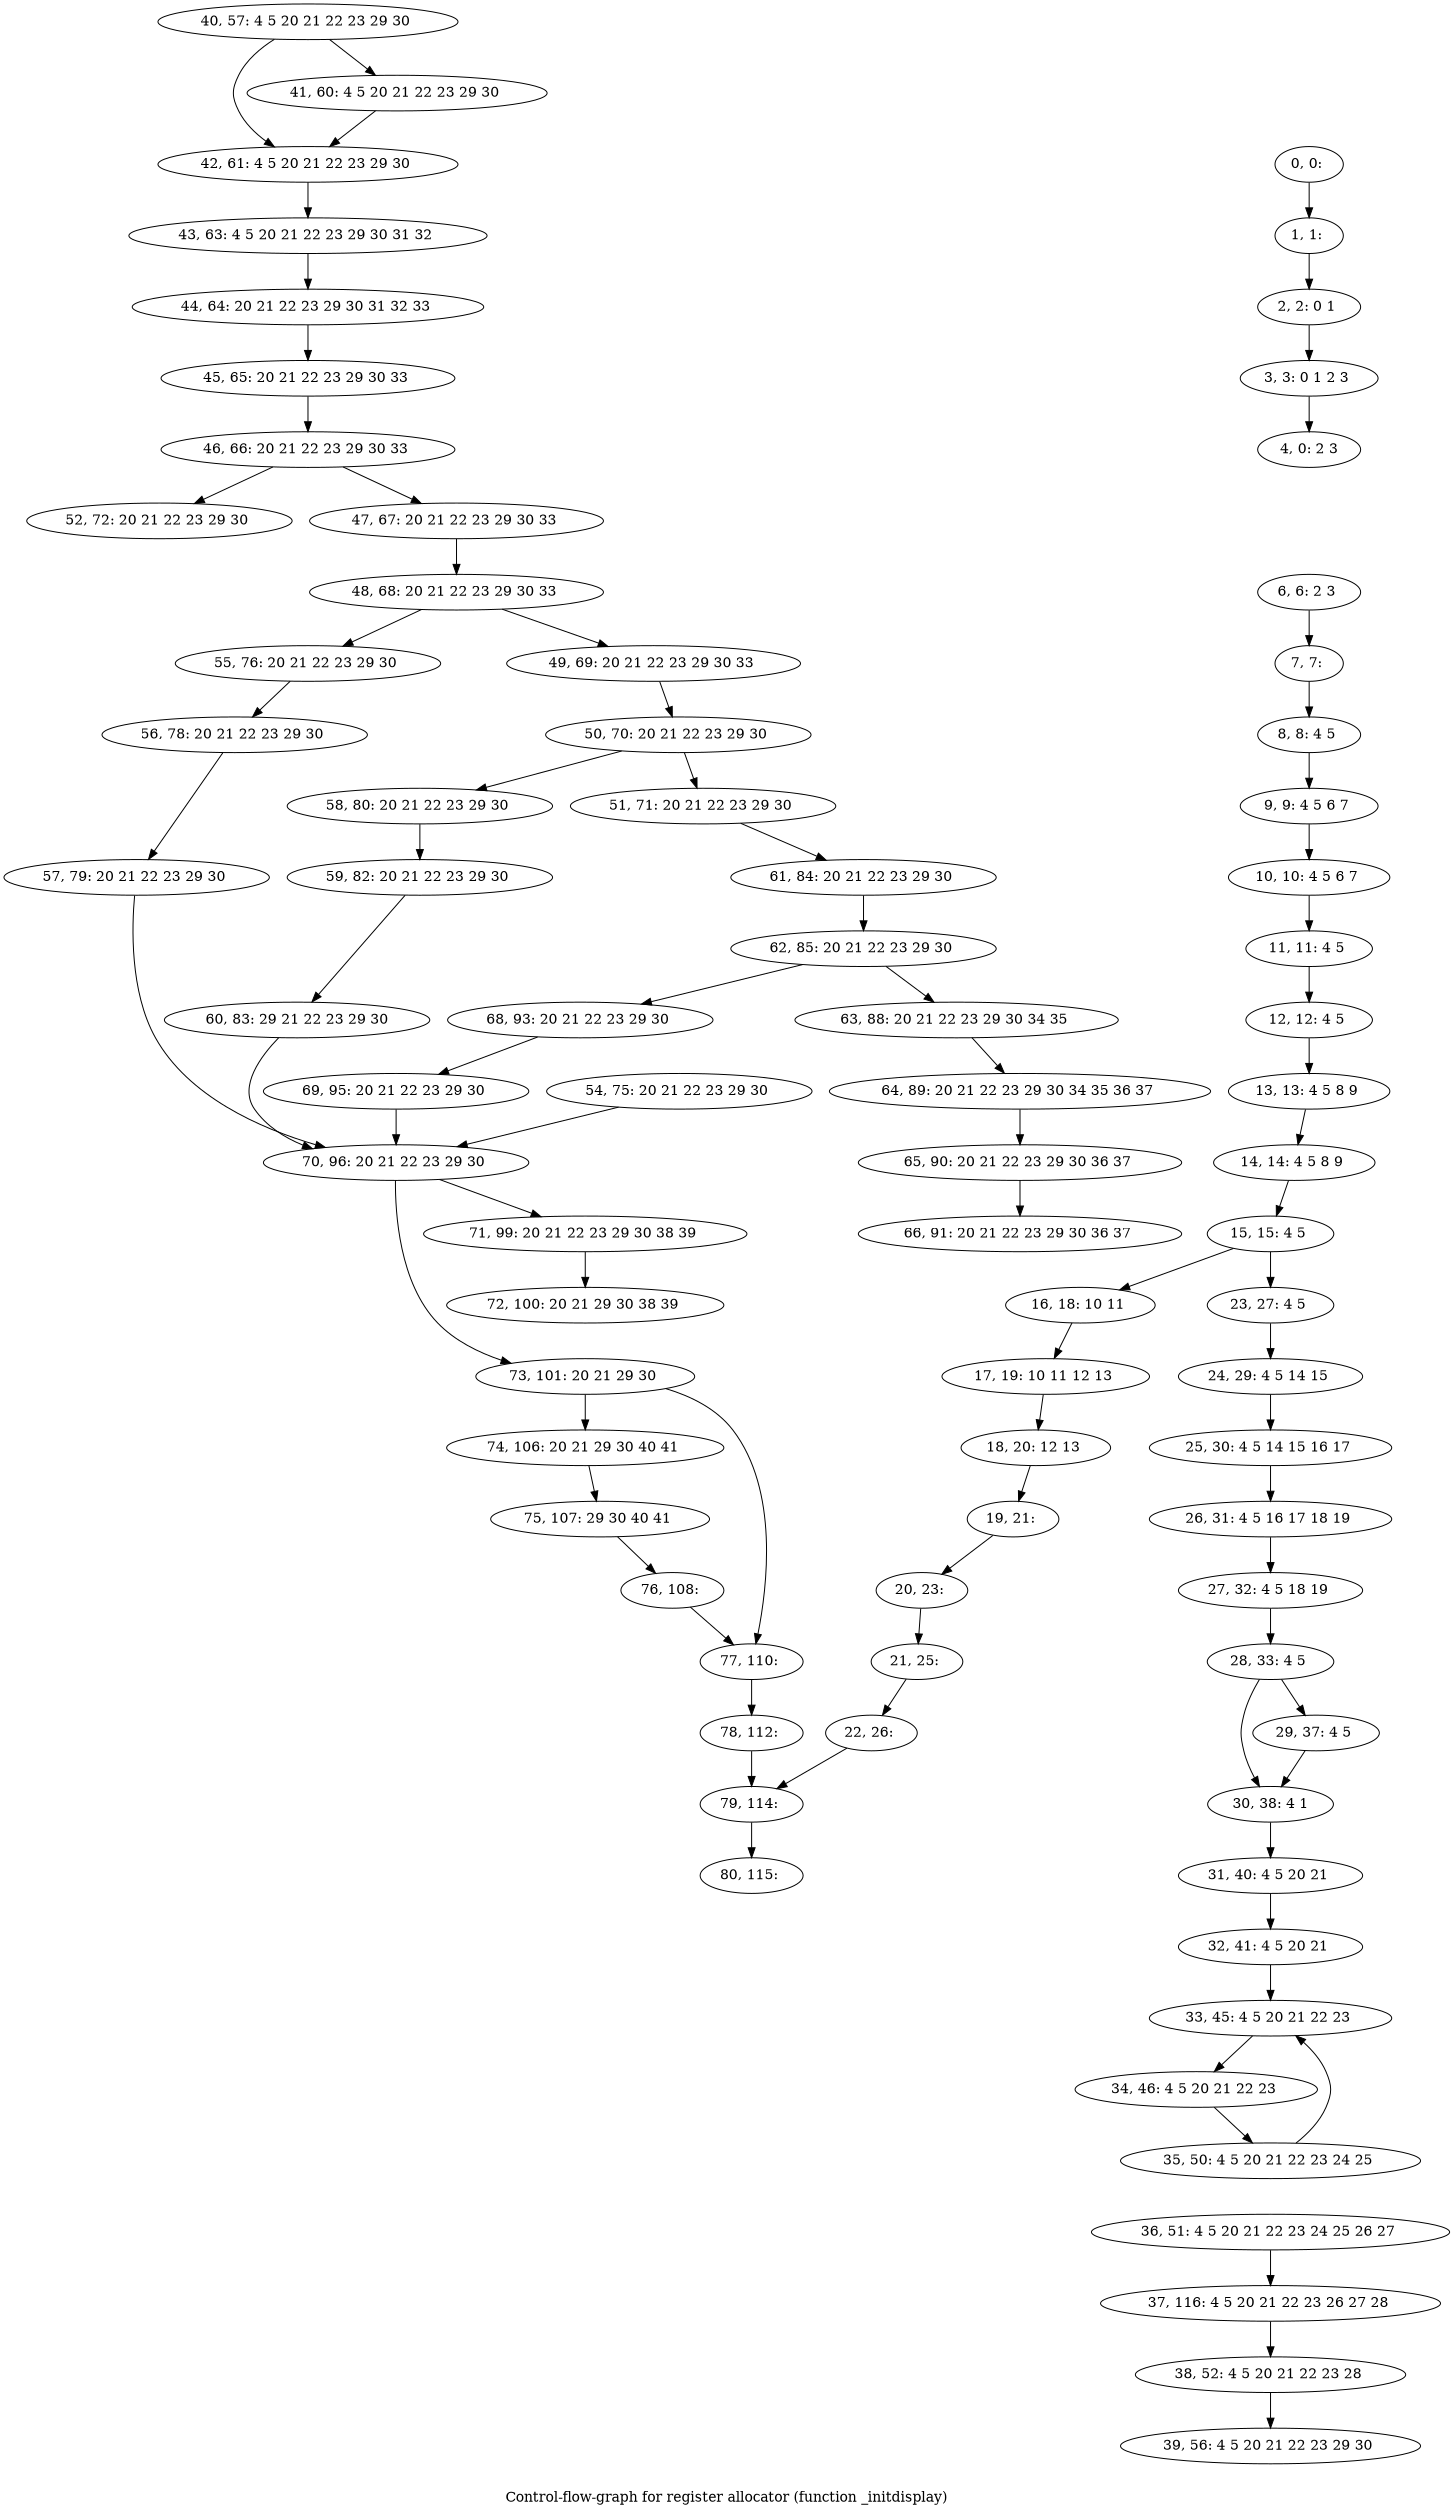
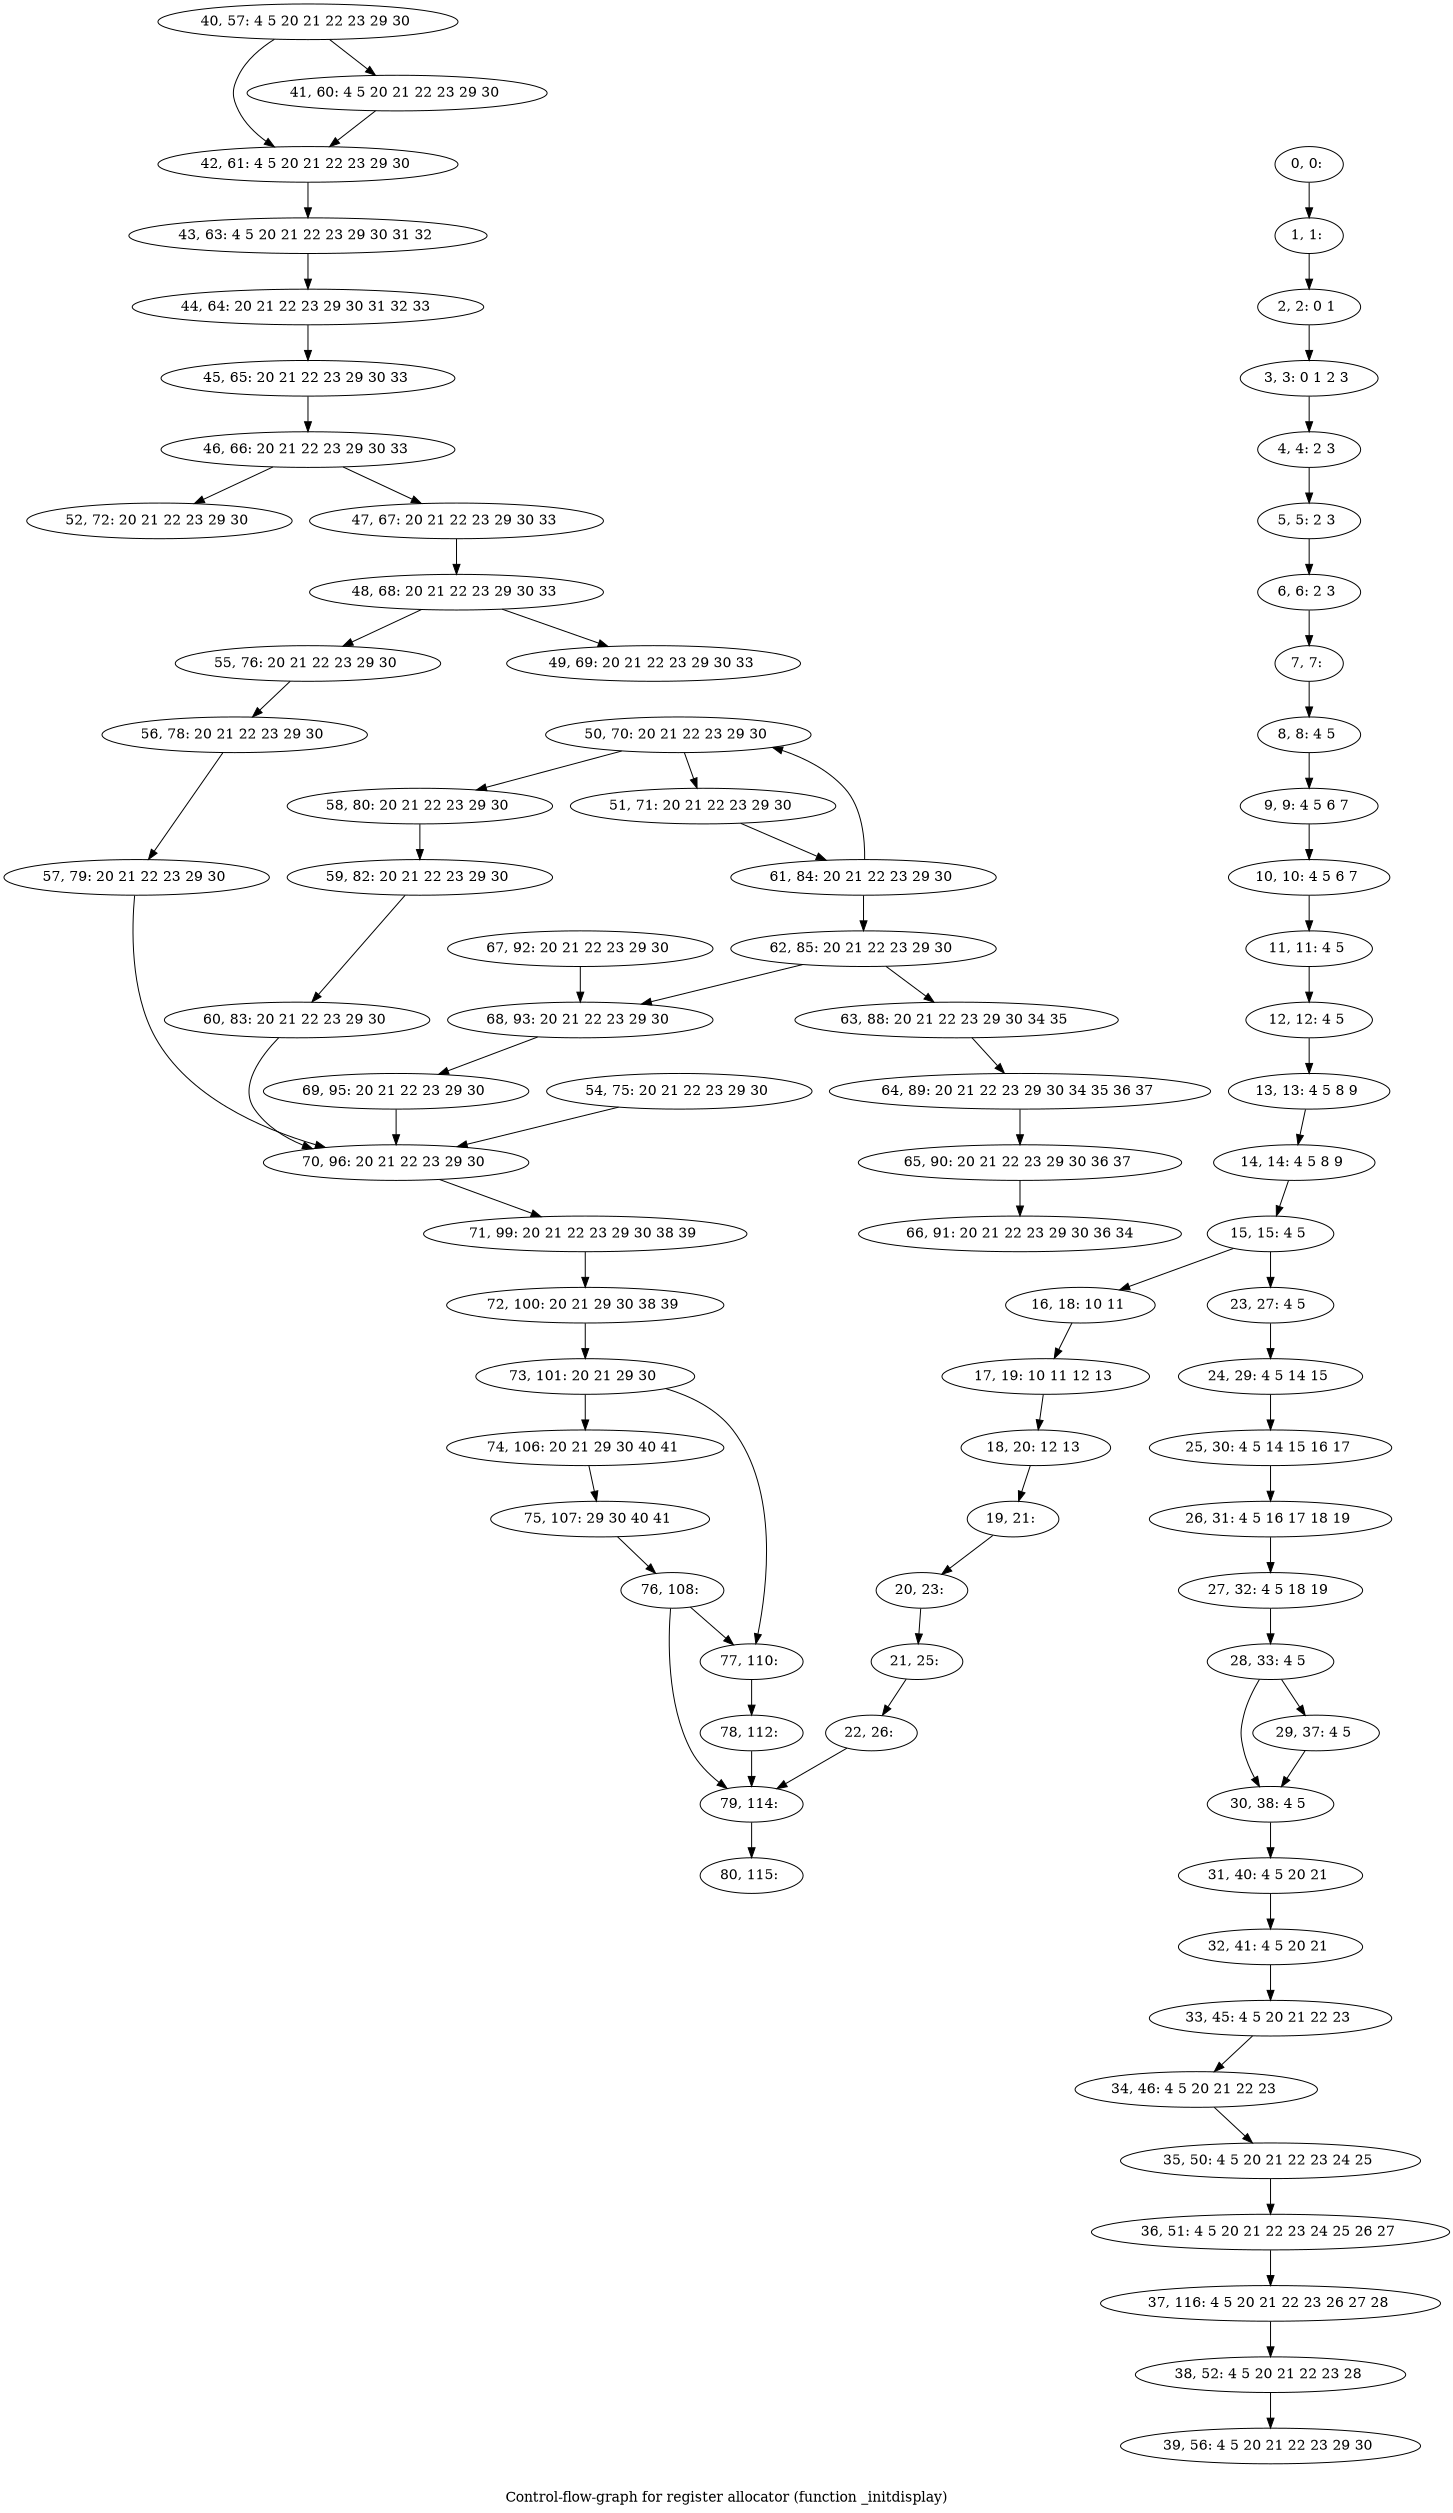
node "4, 0: 2 3": label "4, 0: 2 3" -> "4, 4: 2 3"
node "5, 5: 2 3": added
edge "49, 69: 20 21 22 23 29 30 33" -> "50, 70: 20 21 22 23 29 30": now "61, 84: 20 21 22 23 29 30" -> "50, 70: 20 21 22 23 29 30"
node "67, 92: 20 21 22 23 29 30": added
node "60, 83: 29 21 22 23 29 30": label "60, 83: 29 21 22 23 29 30" -> "60, 83: 20 21 22 23 29 30"
node "66, 91: 20 21 22 23 29 30 36 37": label "66, 91: 20 21 22 23 29 30 36 37" -> "66, 91: 20 21 22 23 29 30 36 34"
edge "70, 96: 20 21 22 23 29 30" -> "73, 101: 20 21 29 30": now "72, 100: 20 21 29 30 38 39" -> "73, 101: 20 21 29 30"
edge "76, 108:" -> "79, 114:": added
node "30, 38: 4 1": label "30, 38: 4 1" -> "30, 38: 4 5"
edge "35, 50: 4 5 20 21 22 23 24 25" -> "33, 45: 4 5 20 21 22 23": now "35, 50: 4 5 20 21 22 23 24 25" -> "36, 51: 4 5 20 21 22 23 24 25 26 27"
